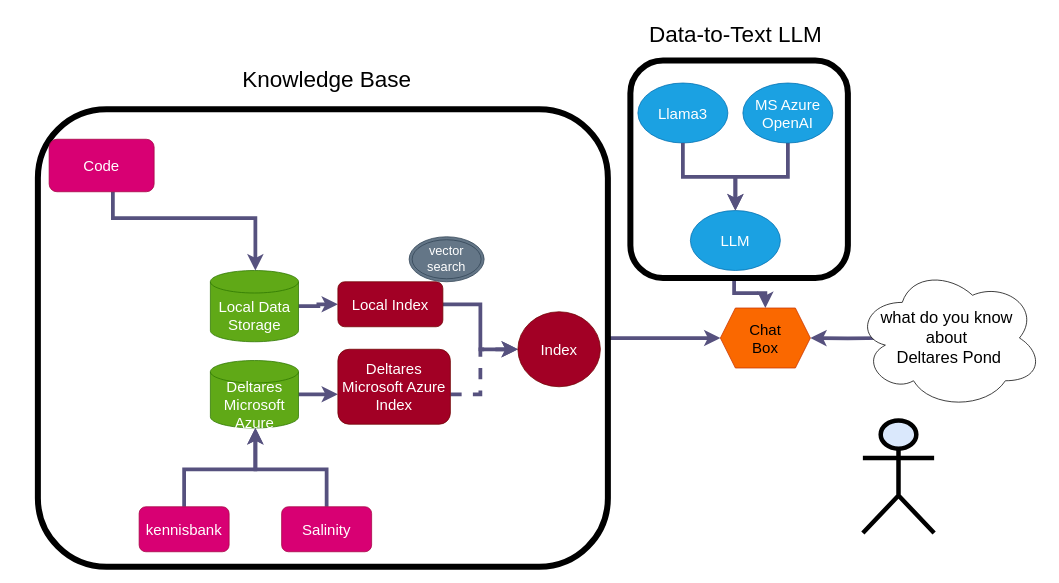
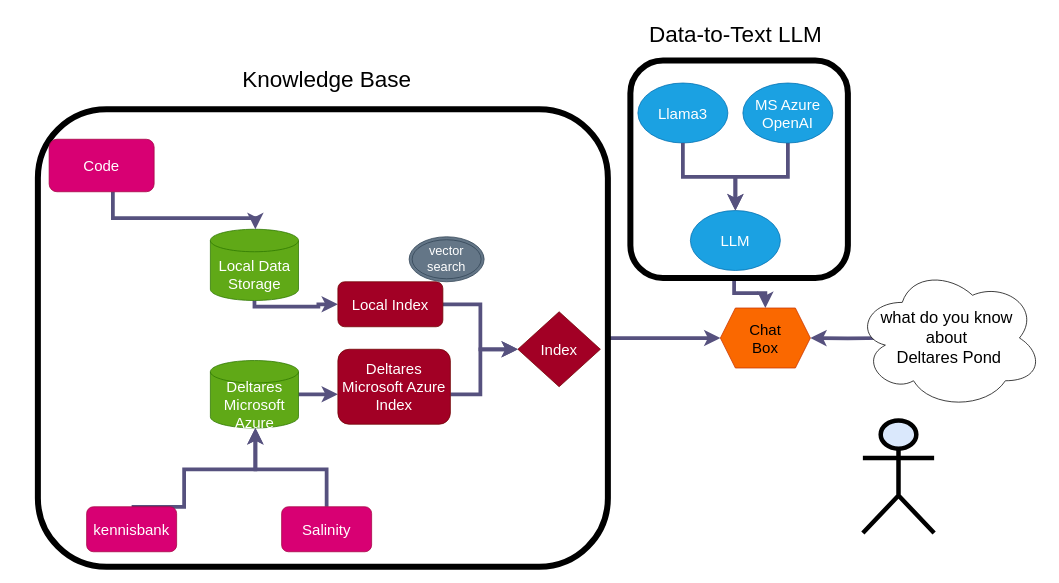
node "Local Data Storage": moved (254, 306) -> (254, 265)
node "Index": shape ellipse -> diamond
edge "Deltares Microsoft Azure Index" -> "Index": style dashed -> solid
node "kennisbank": moved (184, 529) -> (132, 529)
